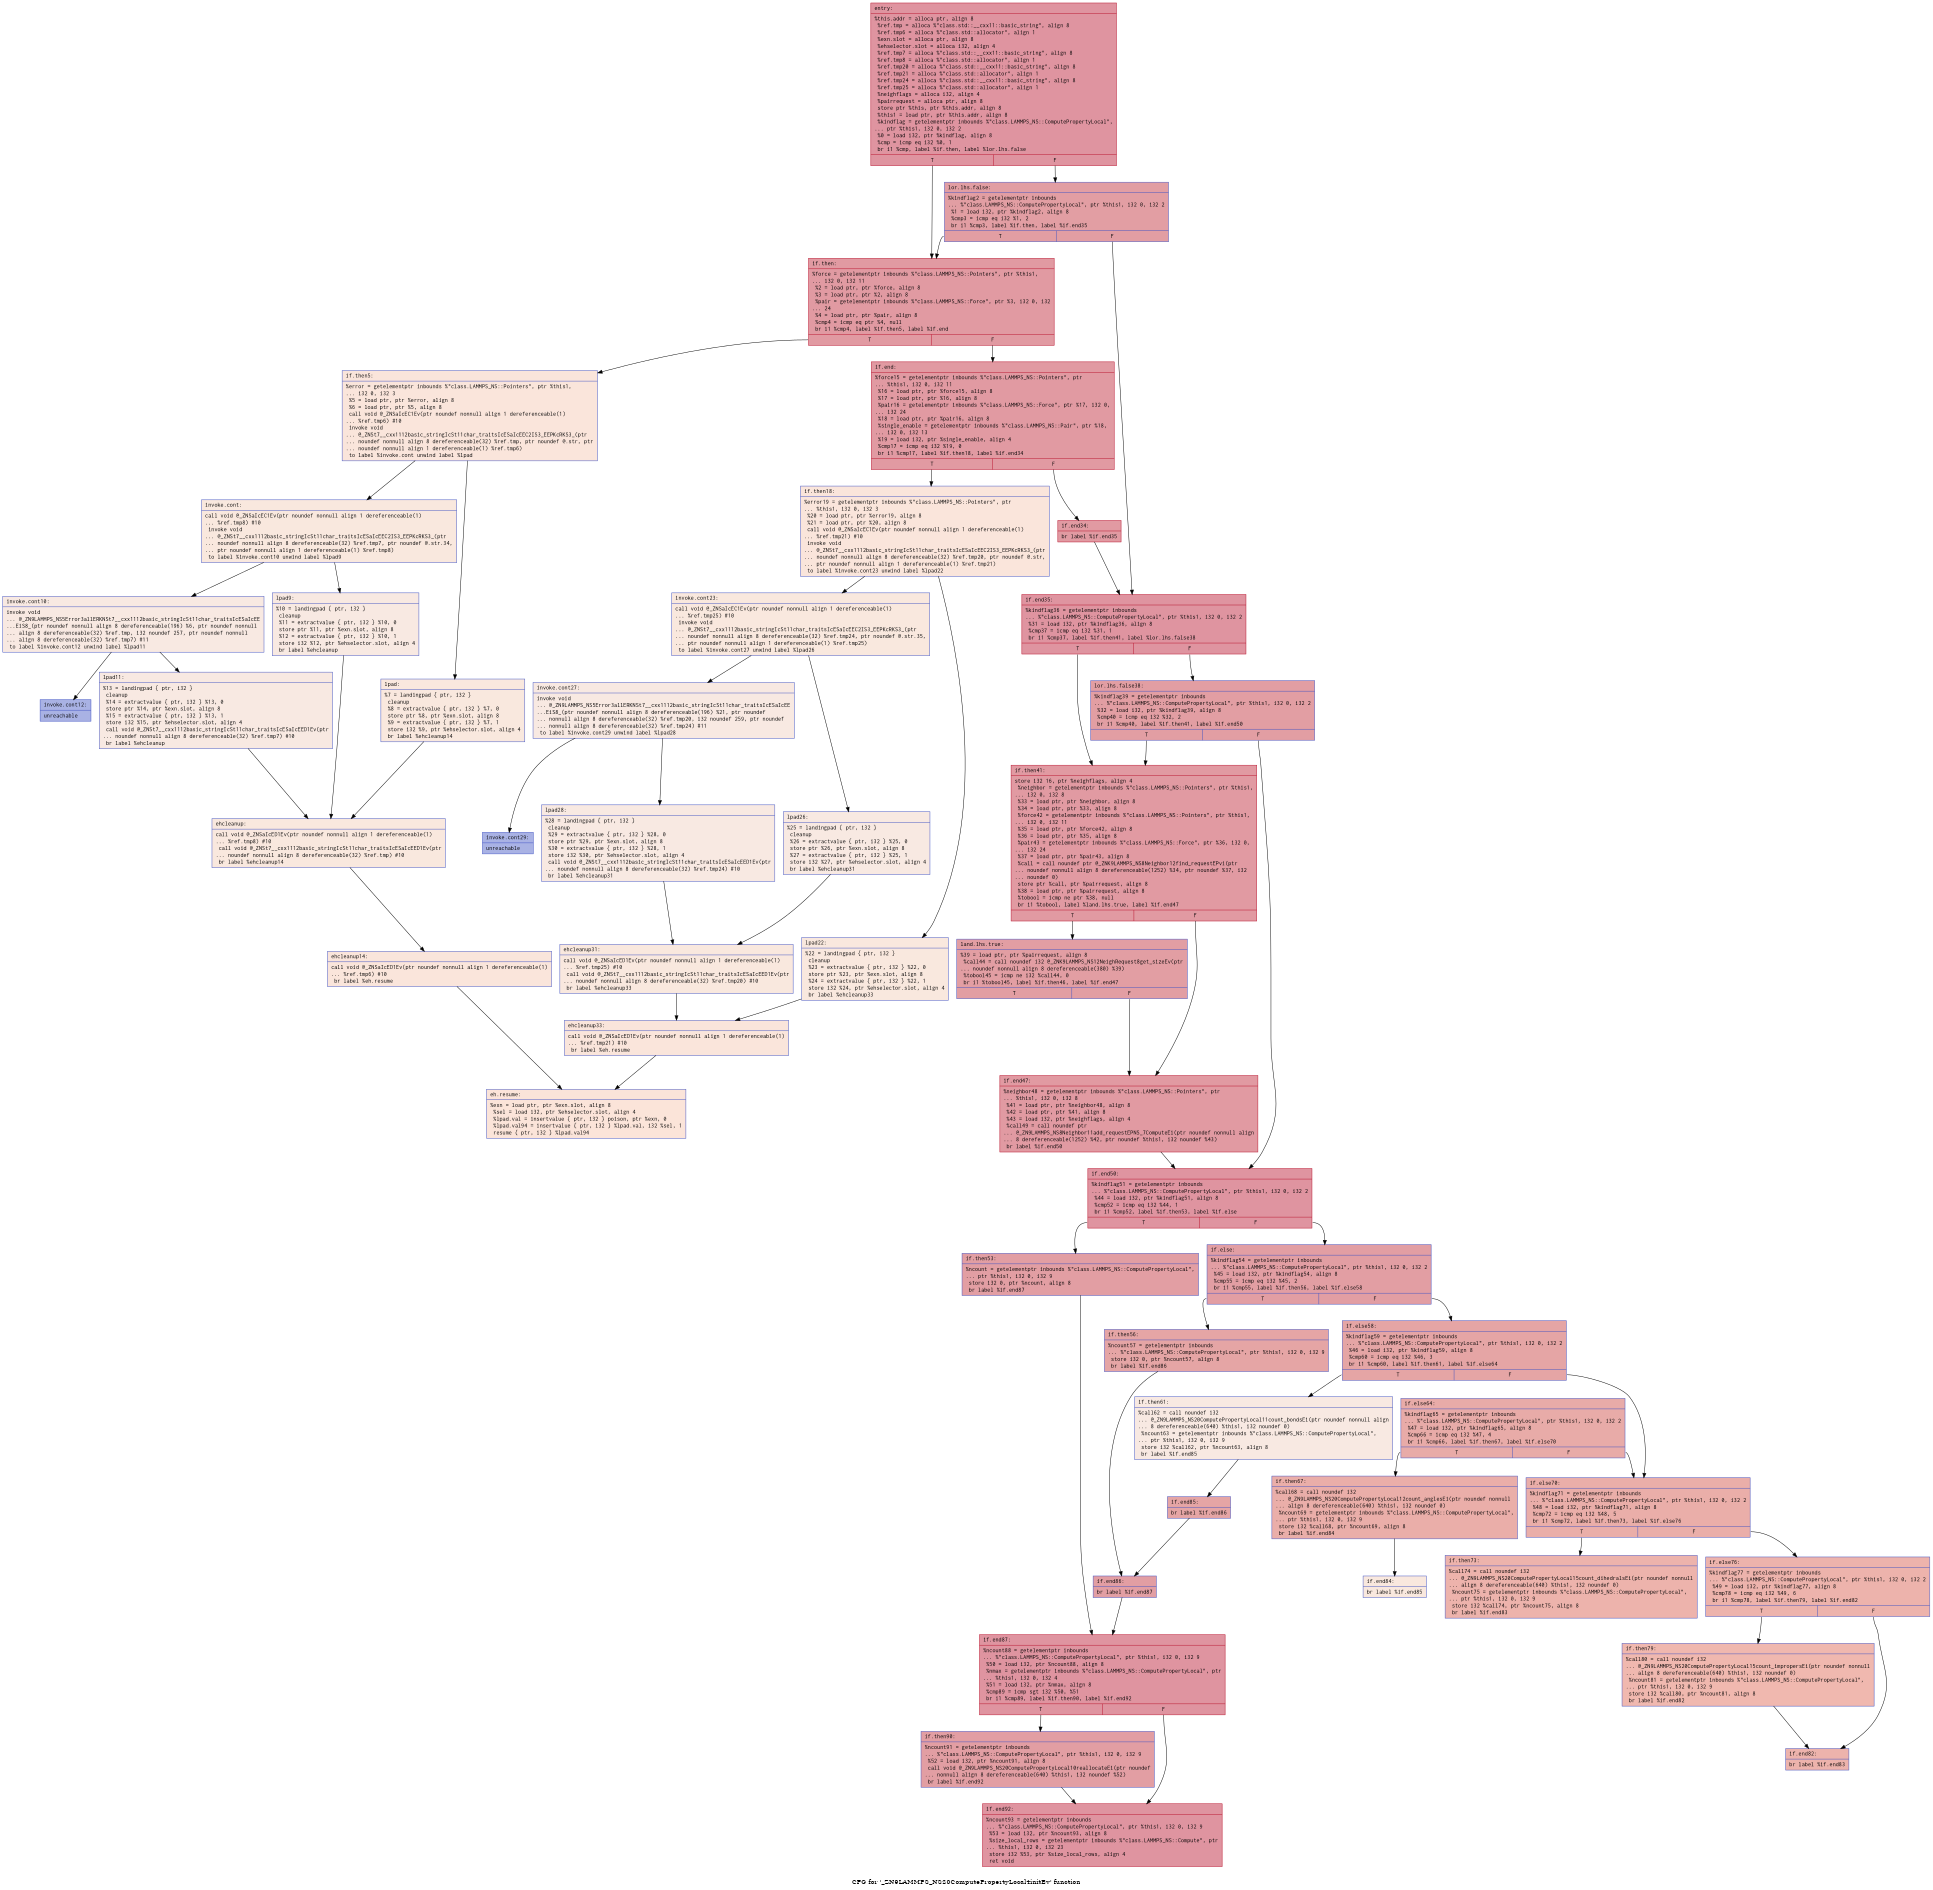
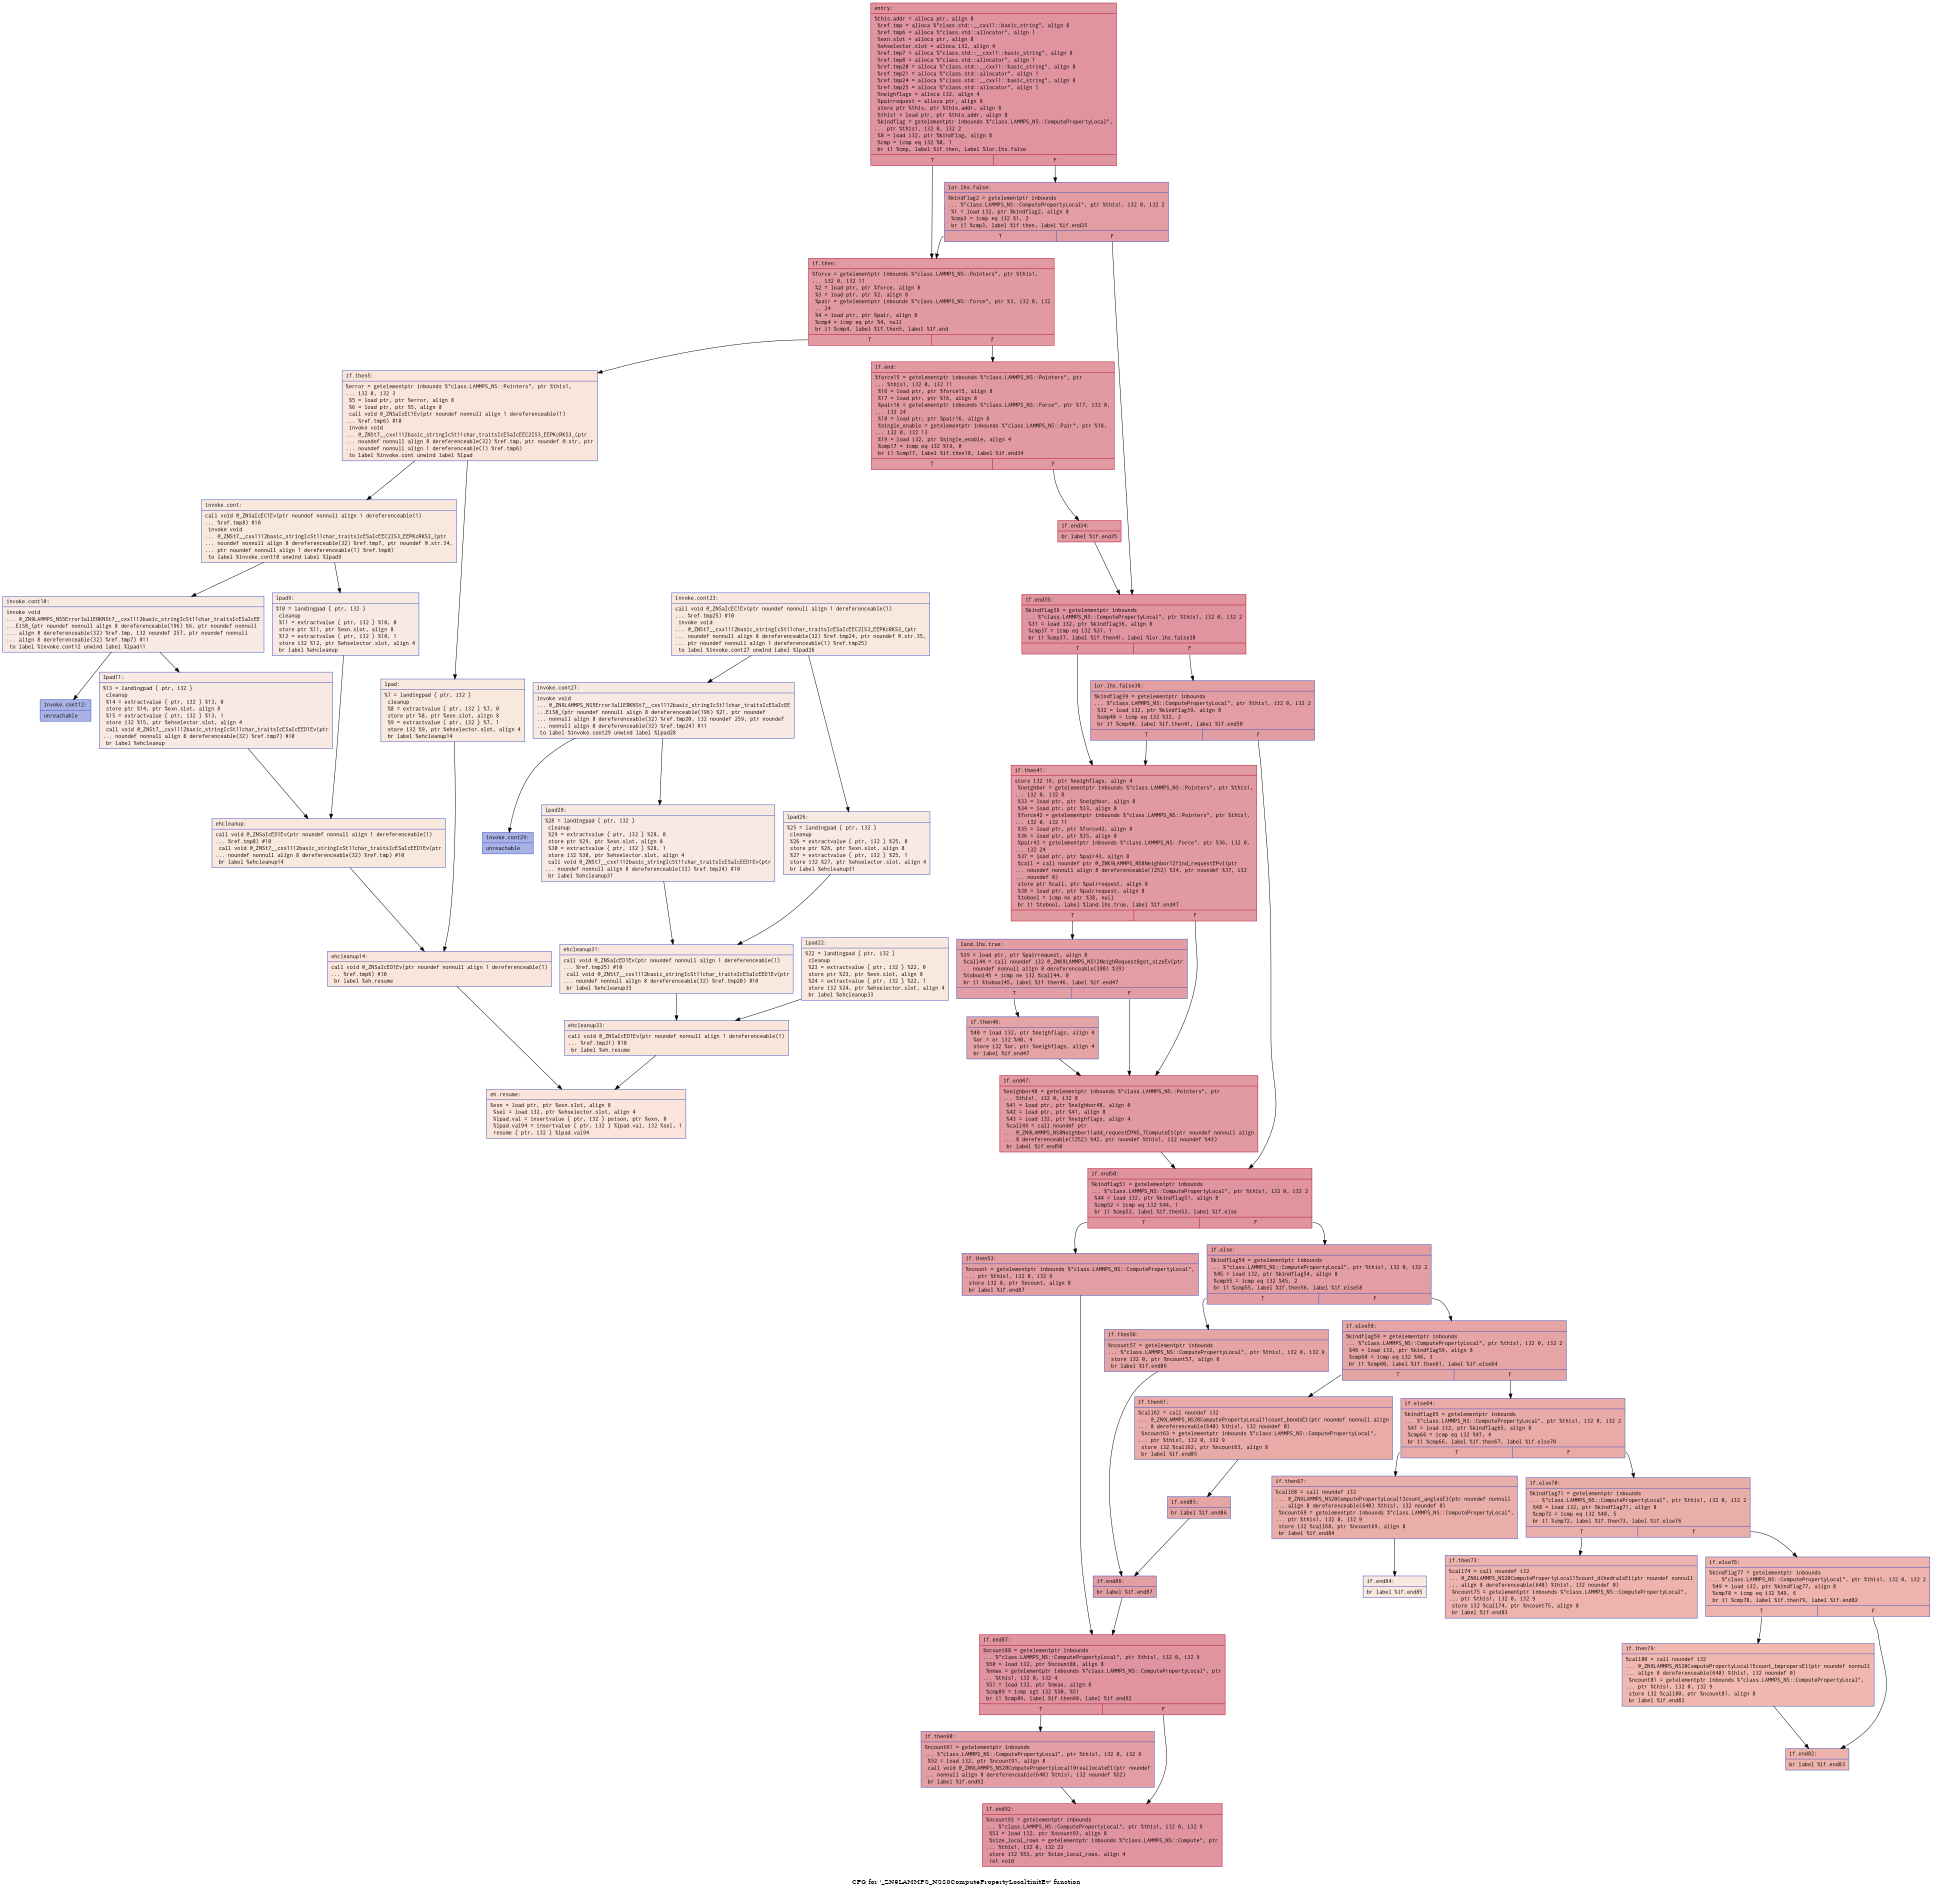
node "if.then18:": removed
edge "lpad:" -> "ehcleanup:": now "lpad:" -> "ehcleanup14:"
node "if.then46:": added
edge "if.else58:" -> "if.else70:": now "if.else58:" -> "if.else64:"
node "if.then61:": fillcolor #efcebd70 -> #cc403a70
